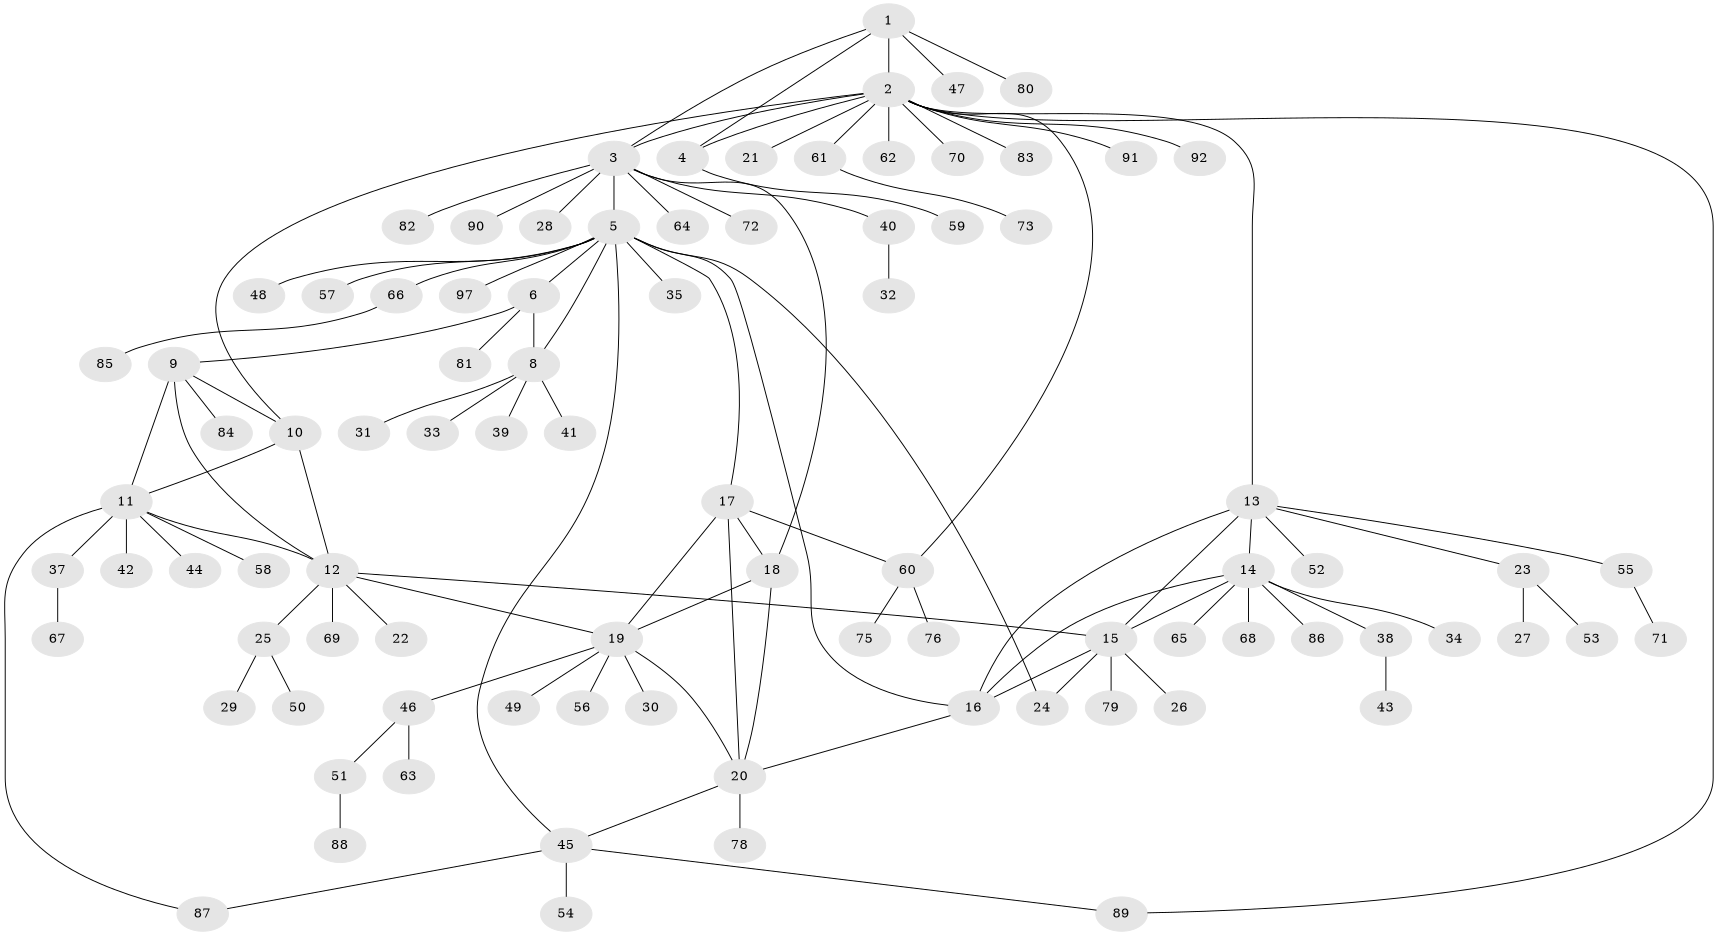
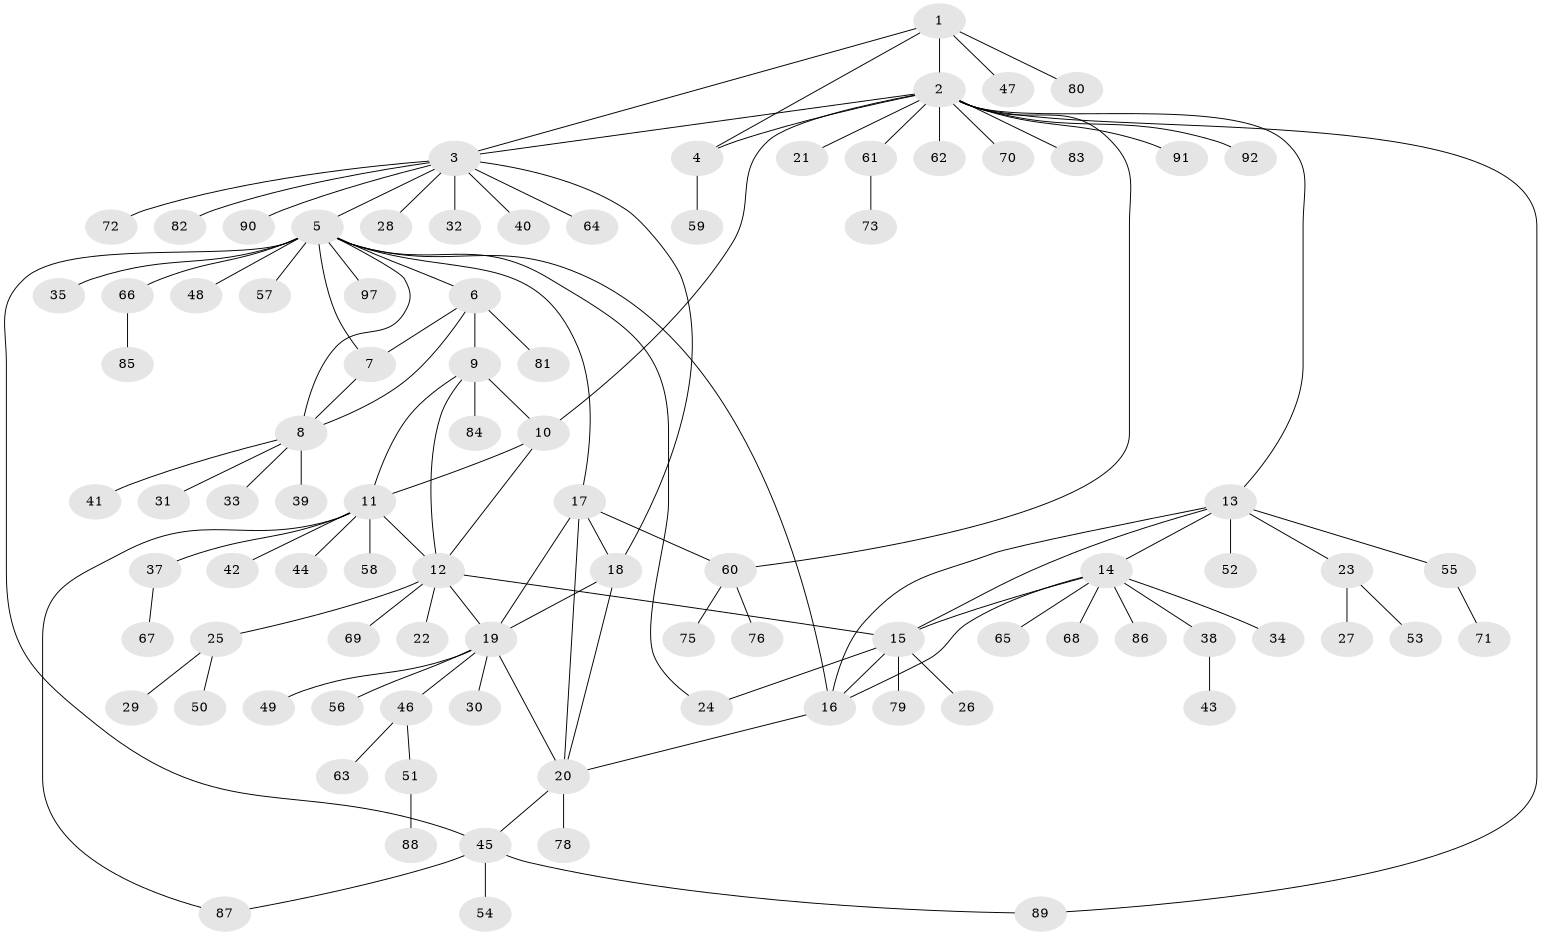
edge "40" -- "32": now "3" -- "32"
node "7": added
